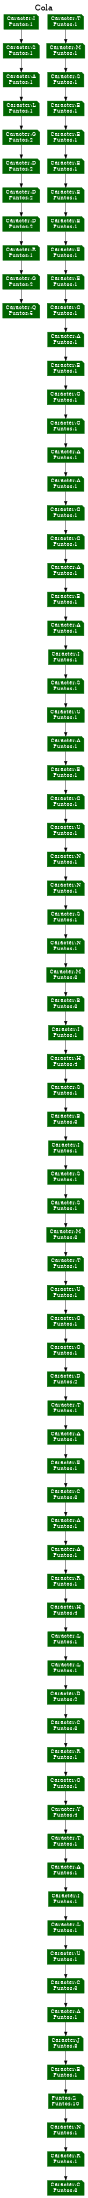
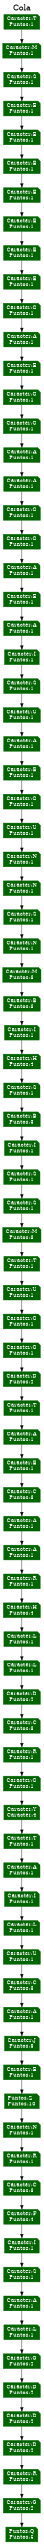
node "Caracter:Q Puntos:5": label "Caracter:Q Puntos:5" -> "Puntos:Q Puntos:5"
node "Caracter:Y Puntos:4": label "Caracter:Y Puntos:4" -> "Caracter:Y Caracter:4"
node "Caracter:F Puntos:4": added
